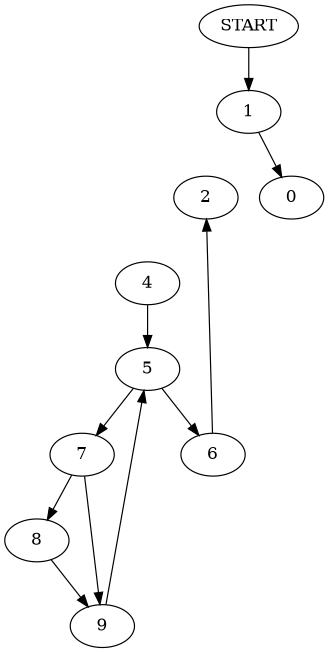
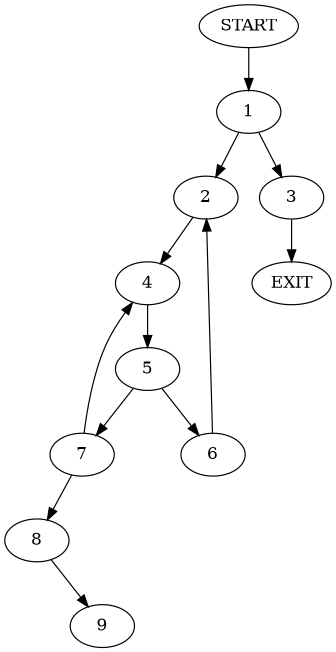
edge "1" -> "2": added
node "0": label "0" -> "3"
edge "2" -> "4": added
node "EXIT": added
edge "9" -> "5": removed
edge "7" -> "9": now "7" -> "4"
